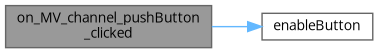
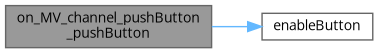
node "on_MV_channel_pushButton _clicked": label "on_MV_channel_pushButton _clicked" -> "on_MV_channel_pushButton _pushButton"
